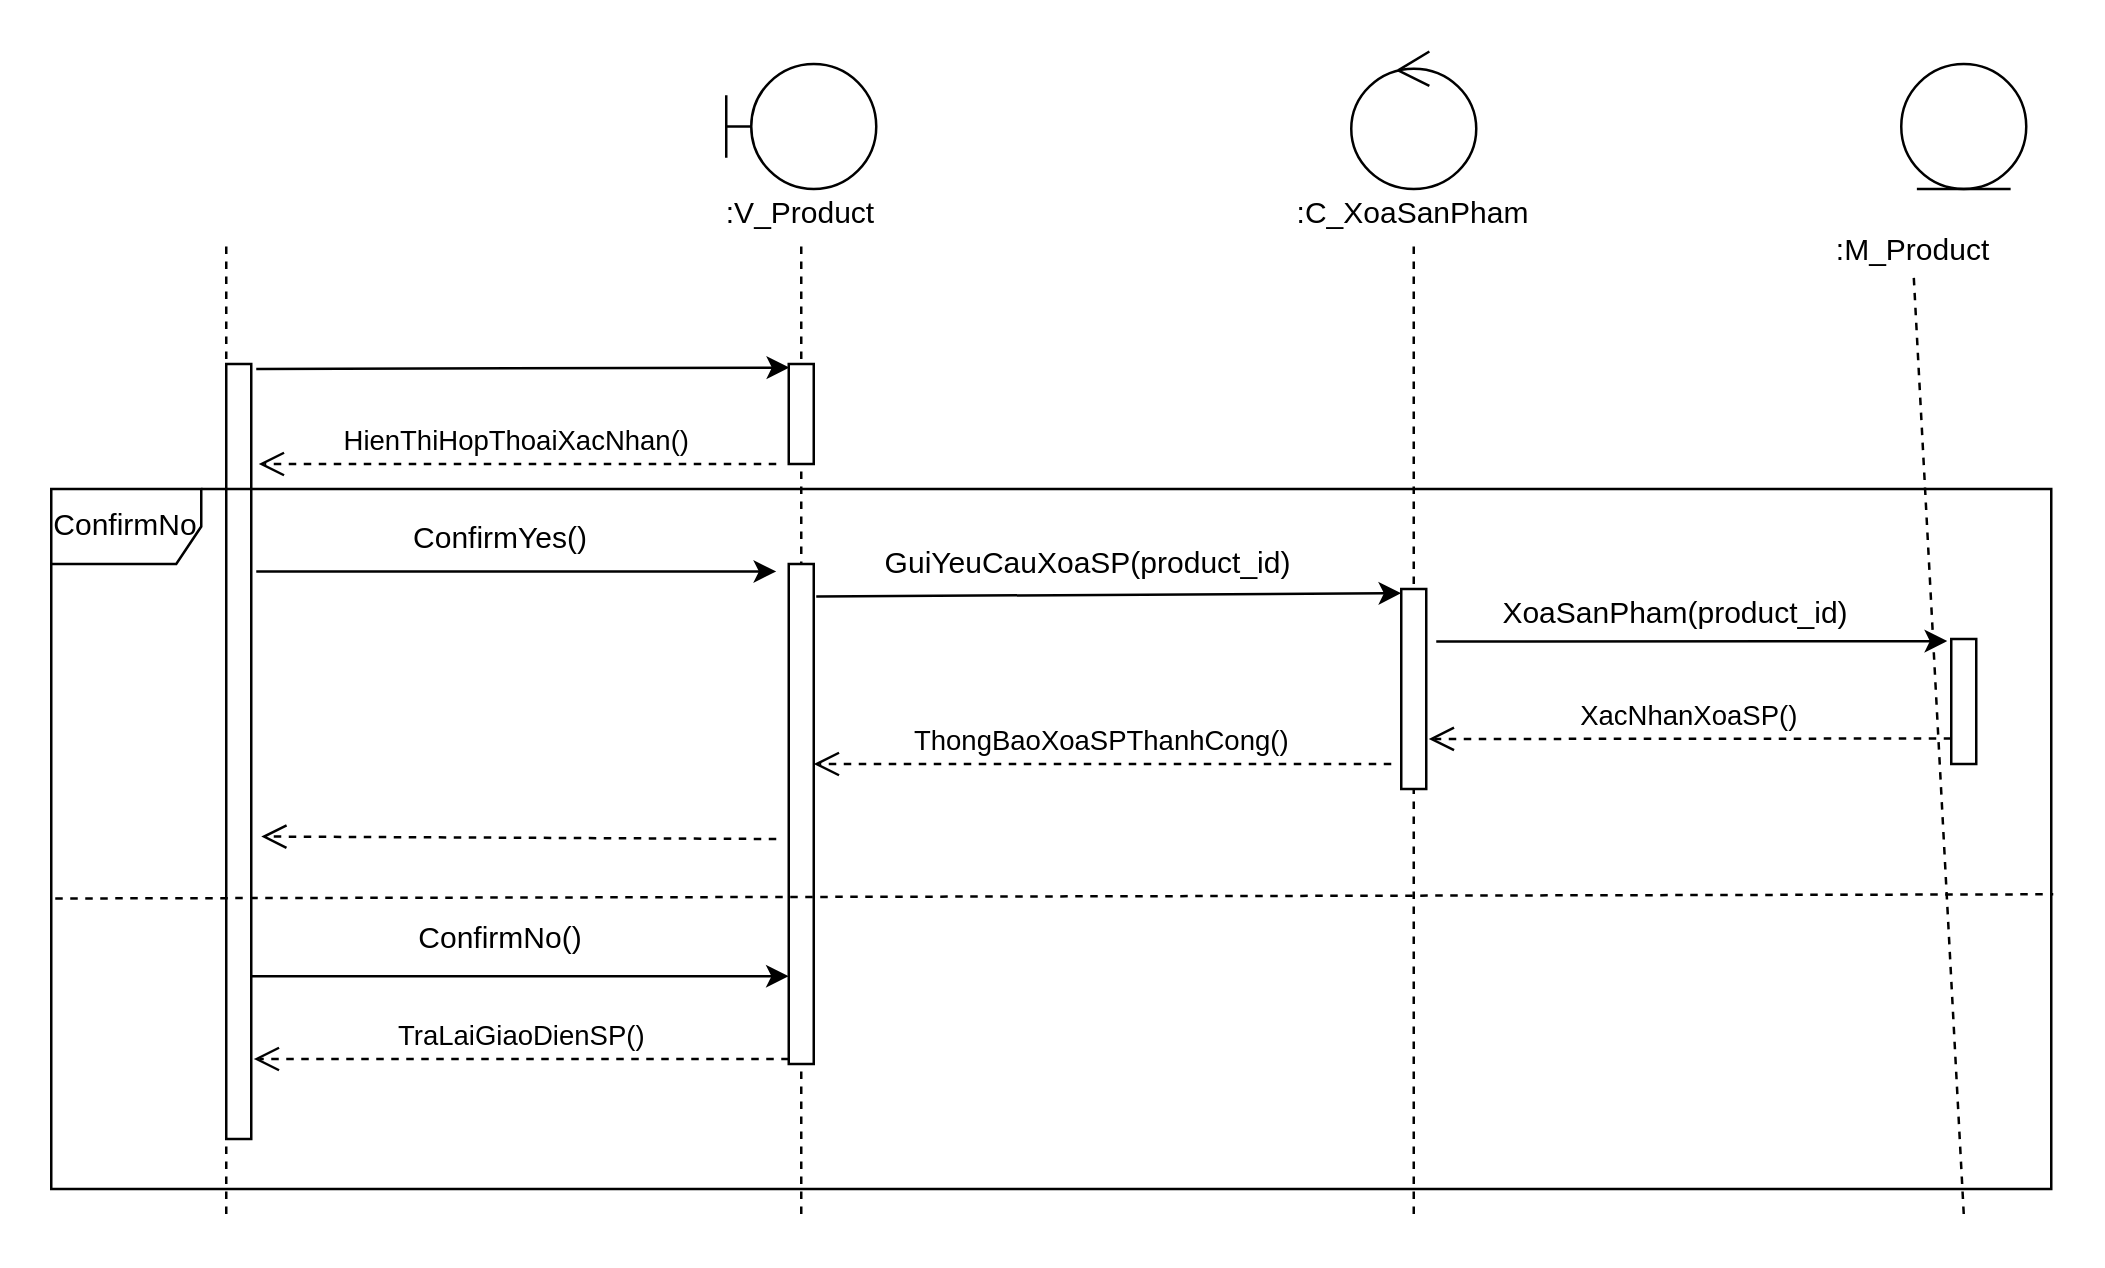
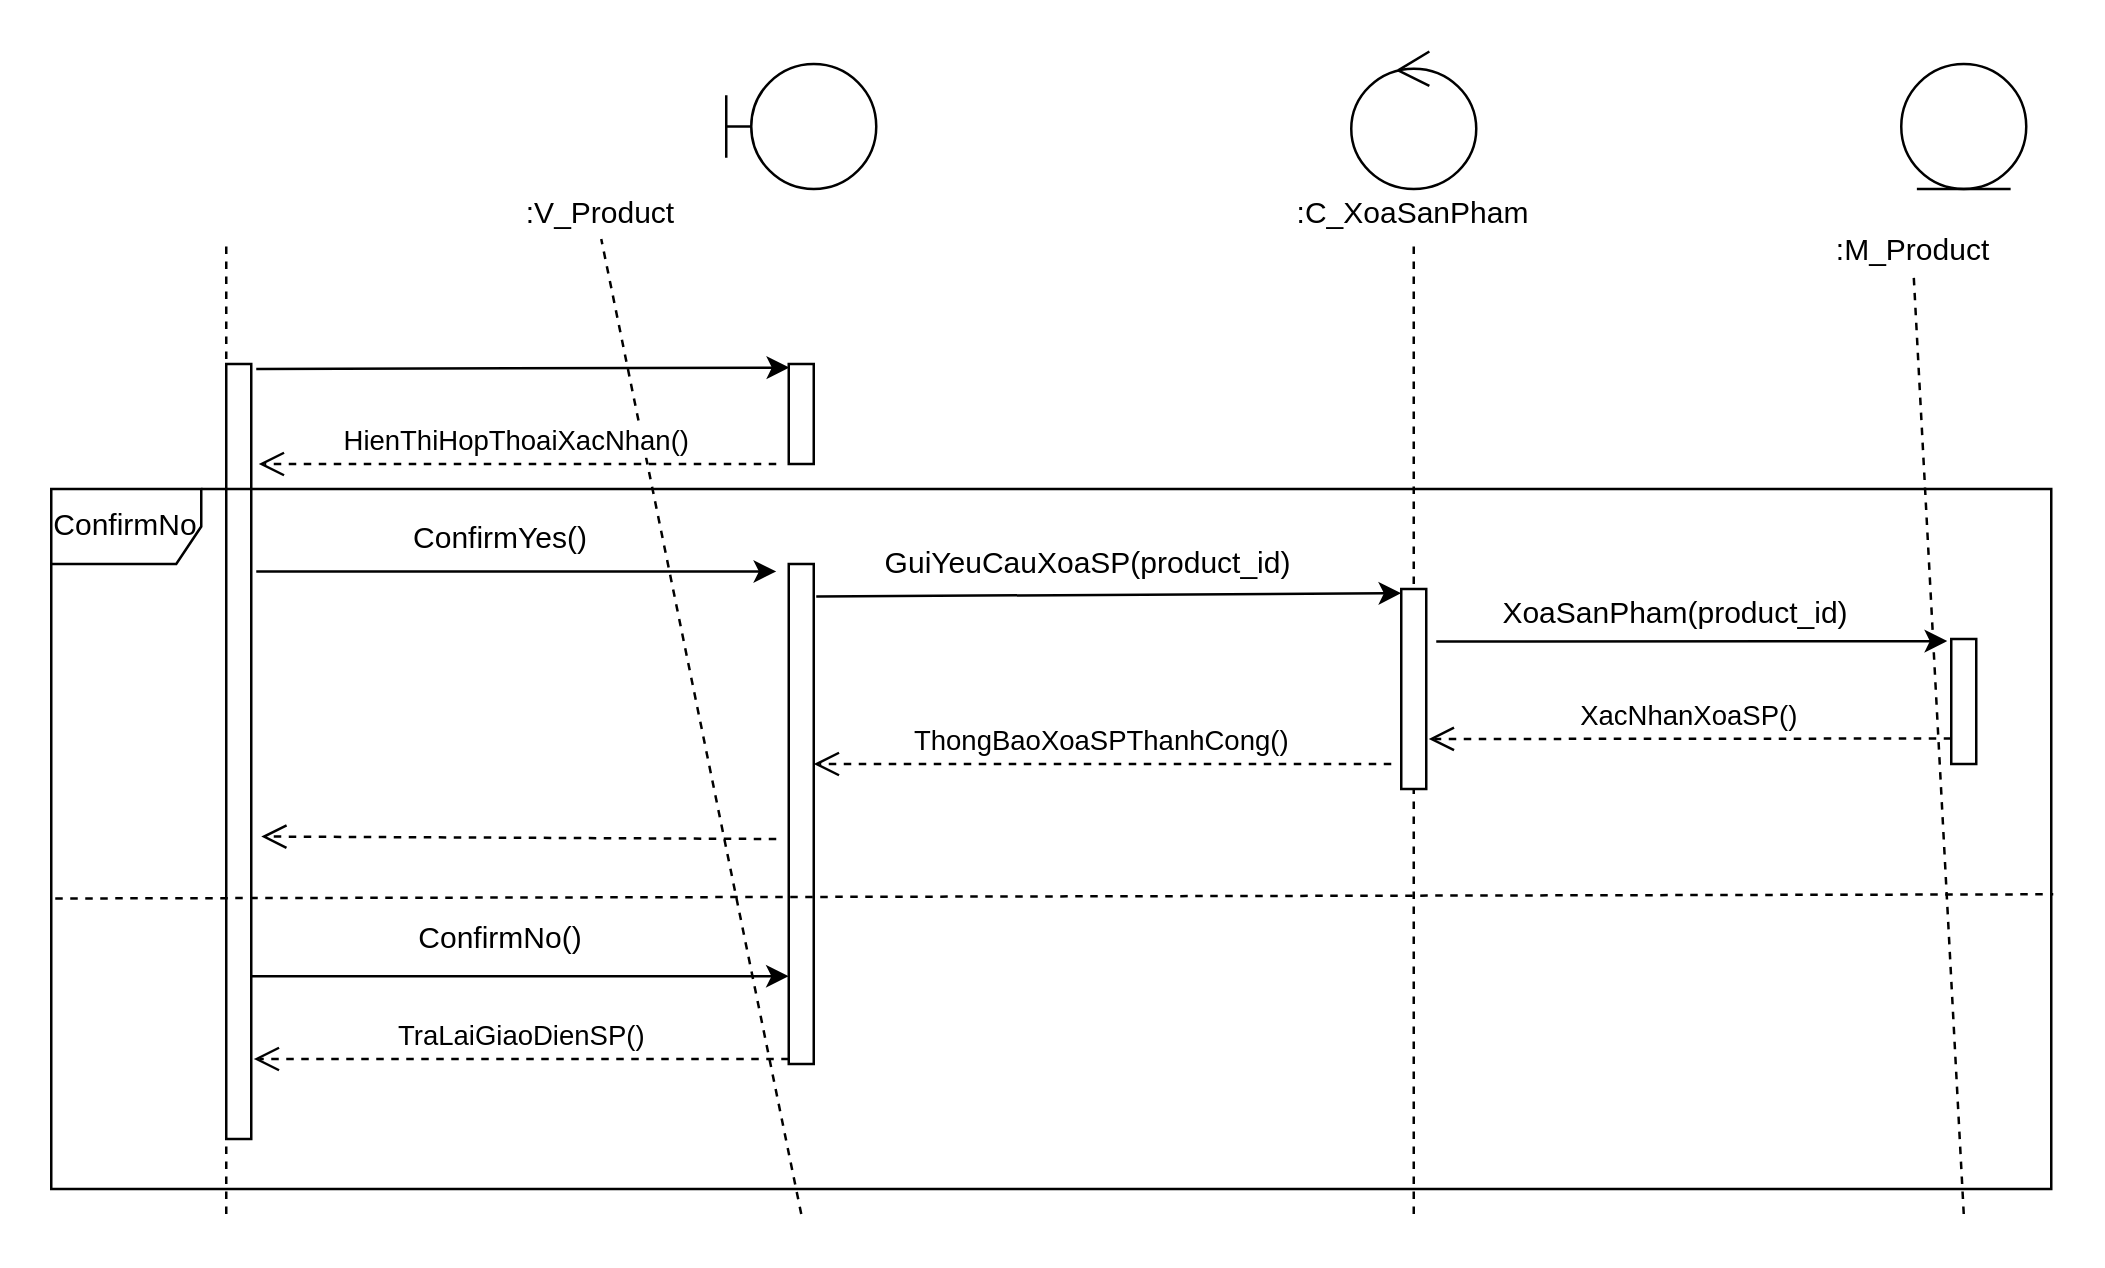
node ":V_Product": moved (801, 214) -> (601, 214)
